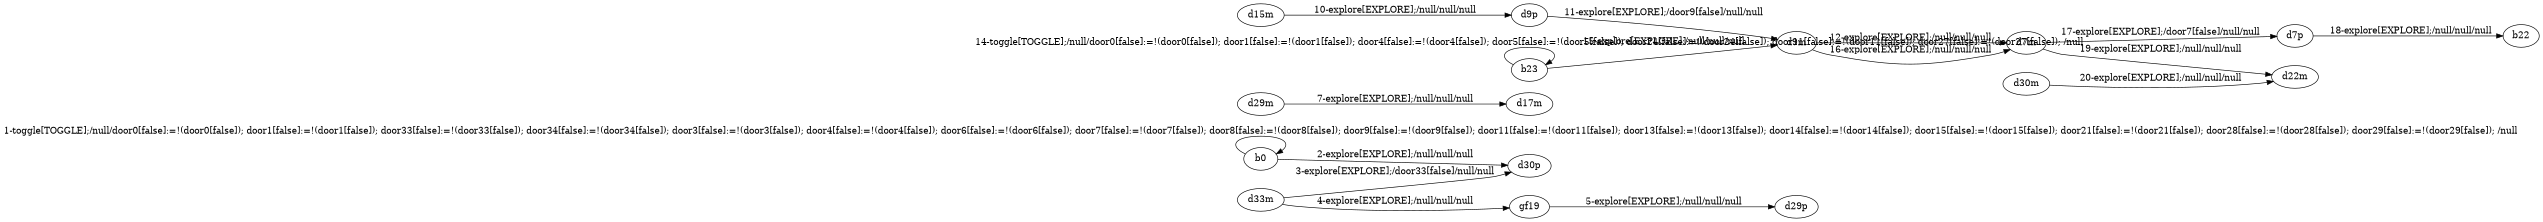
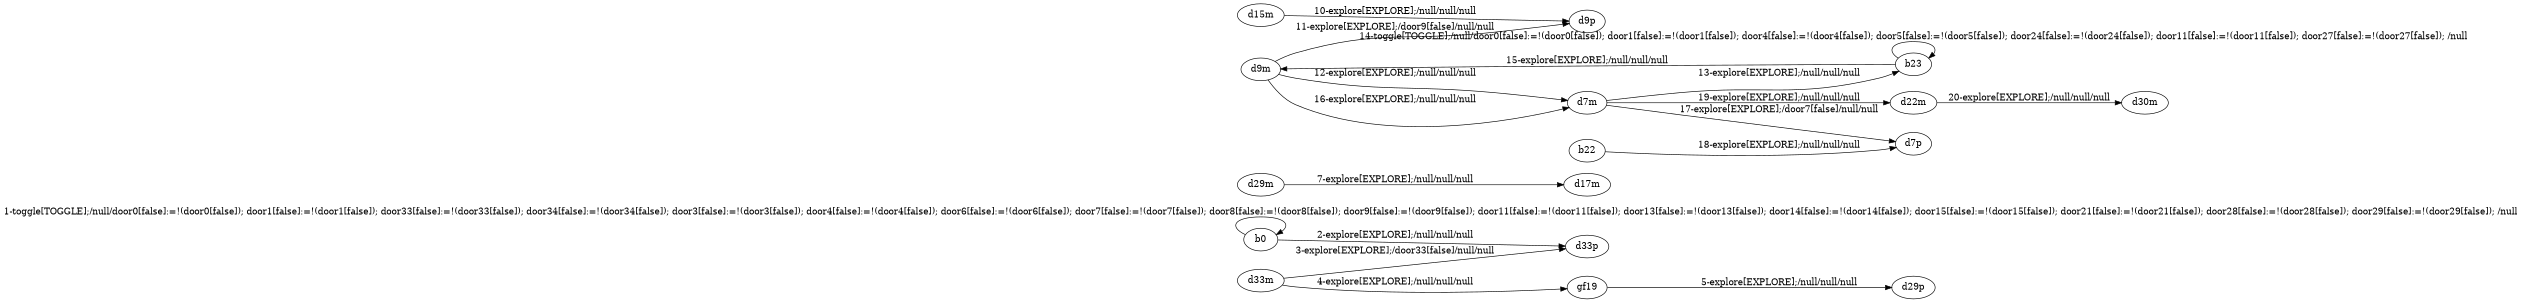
edge "d9p" -> "d9m": reversed
edge "d7p" -> "b22": reversed
edge "d30m" -> "d22m": reversed
edge "d7m" -> "b23": added, label "13-explore[EXPLORE];/null/null/null"
node "d30p": label "d30p" -> "d33p"
